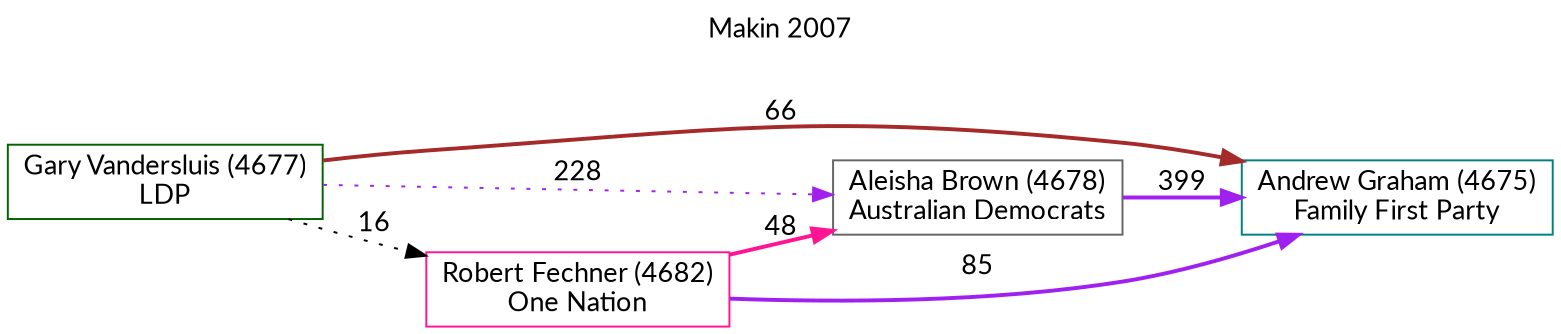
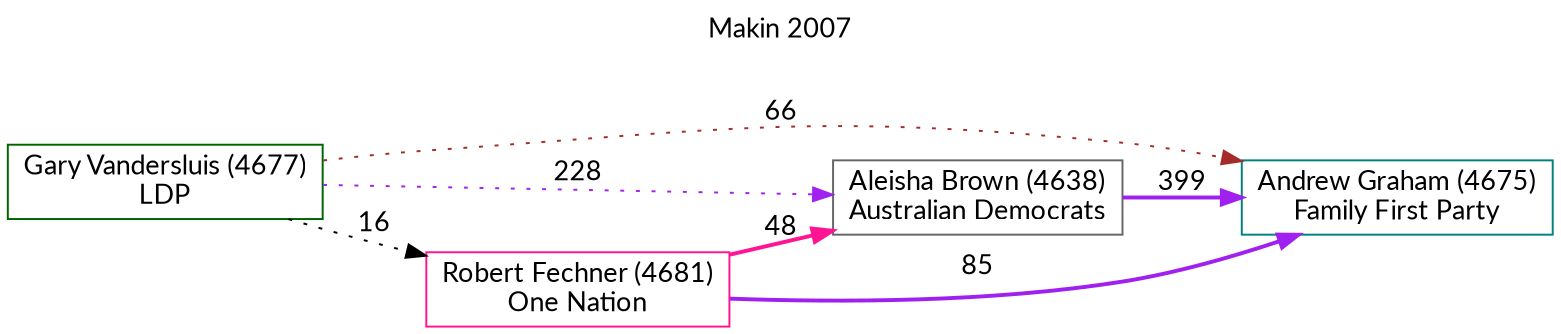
edge "Gary Vandersluis (4677) LDP" -> "Andrew Graham (4675) Family First Party": style bold -> dotted
node "Aleisha Brown (4678) Australian Democrats": label "Aleisha Brown (4678) Australian Democrats" -> "Aleisha Brown (4638) Australian Democrats"
node "Robert Fechner (4682) One Nation": label "Robert Fechner (4682) One Nation" -> "Robert Fechner (4681) One Nation"
